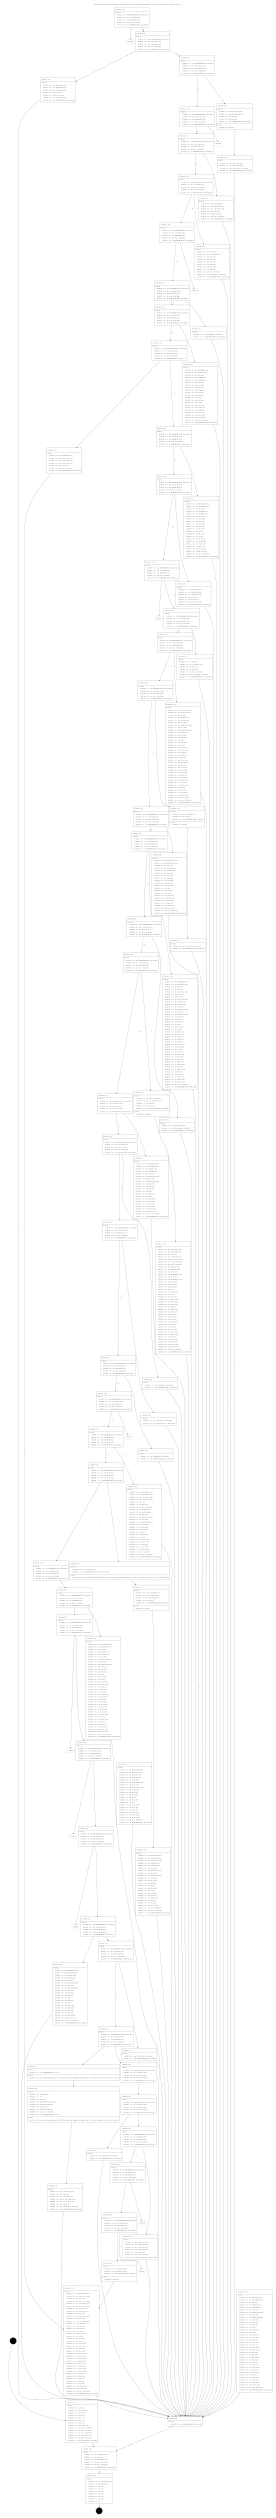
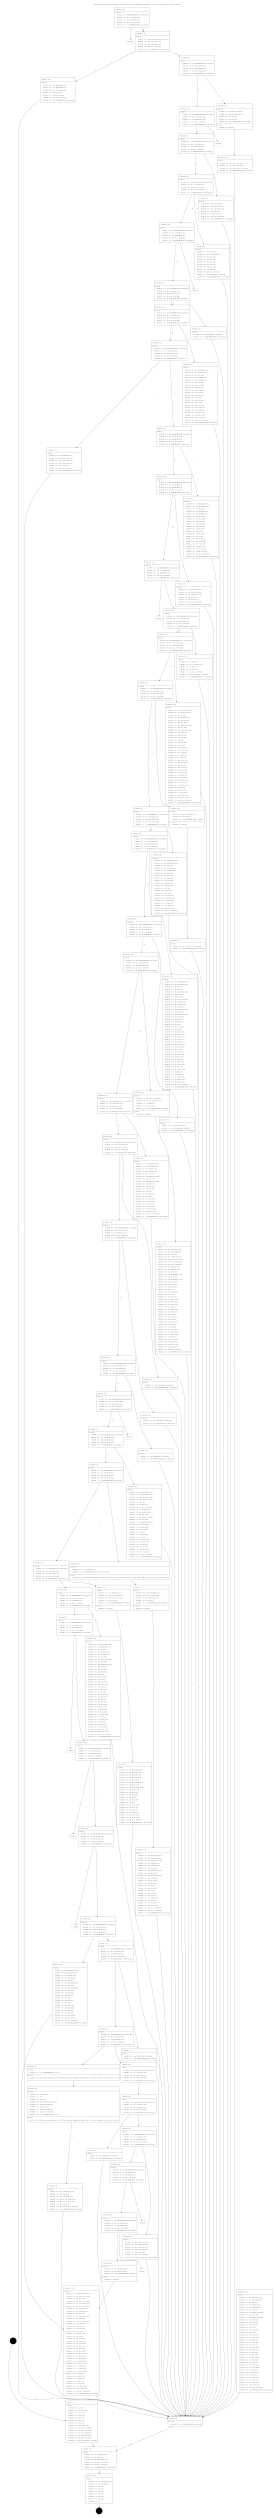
node "0x40222f [20]": added
